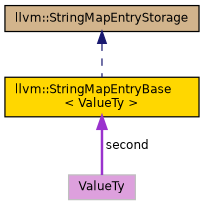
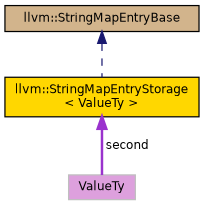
node "llvm::StringMapEntryStorage": label "llvm::StringMapEntryStorage" -> "llvm::StringMapEntryBase"
node "llvm::StringMapEntryBase < ValueTy >": label "llvm::StringMapEntryBase < ValueTy >" -> "llvm::StringMapEntryStorage < ValueTy >"
